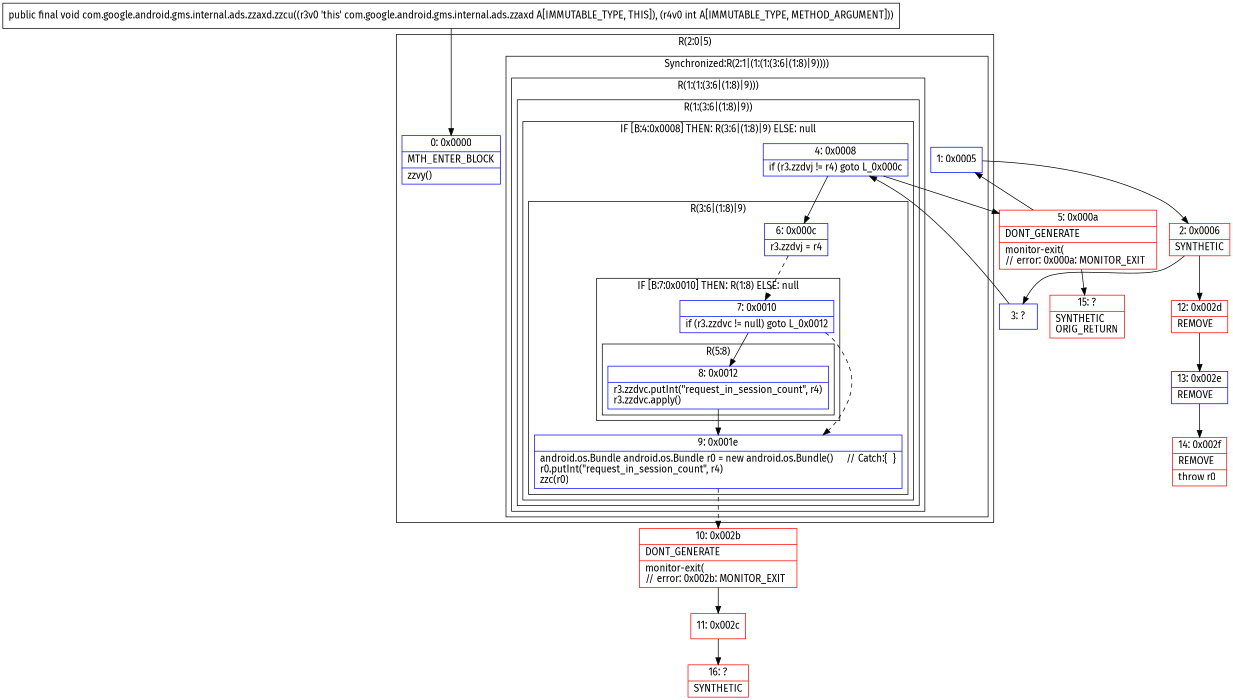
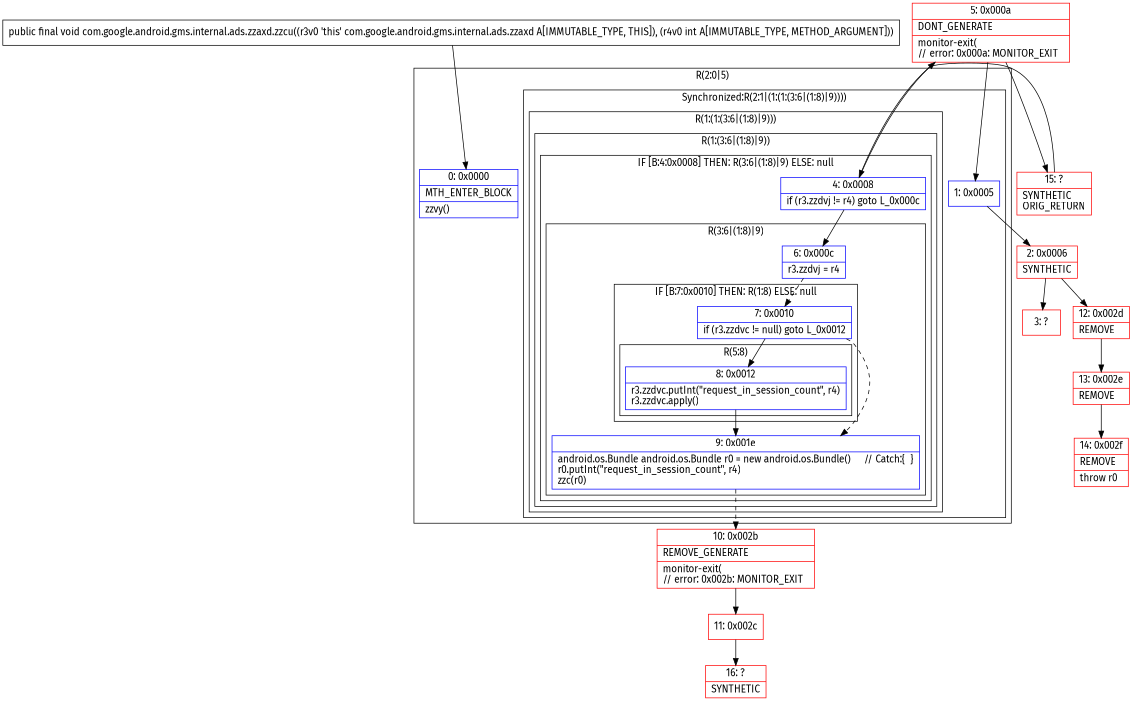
edge "3: ?" -> "4: 0x0008": now "15: ?" -> "4: 0x0008"
node "3: ?": color blue -> red
node "13: 0x002e": color blue -> red
node "10: 0x002b": text "DONT_GENERATE" -> "REMOVE_GENERATE"
